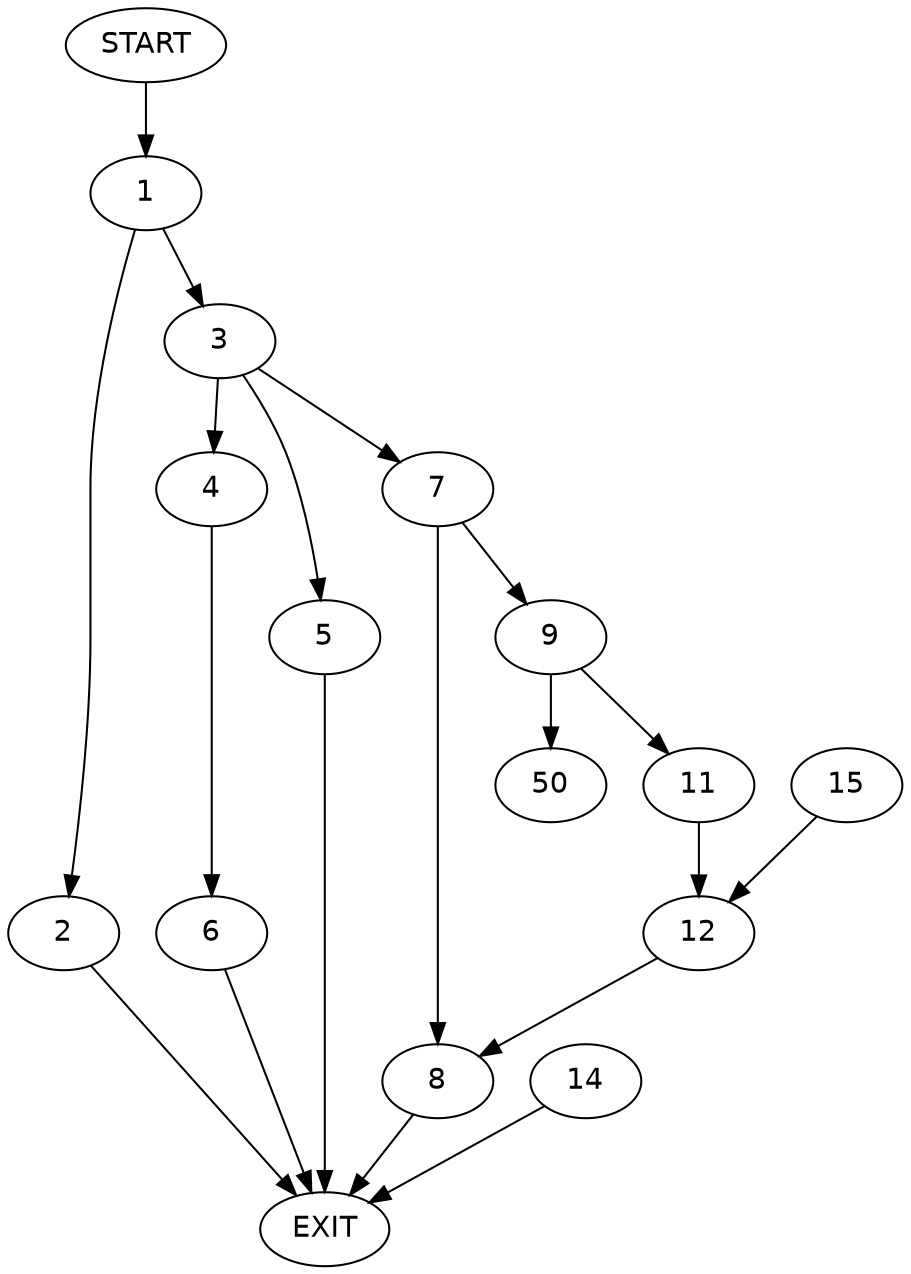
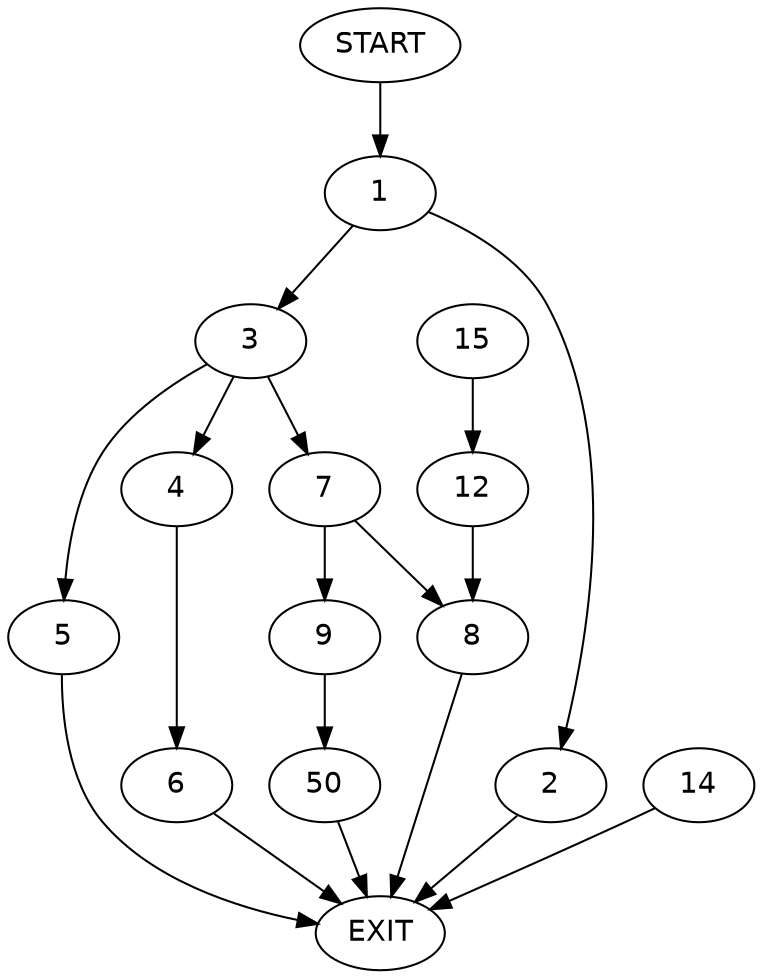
node "11": removed
edge "50" -> "EXIT": added
